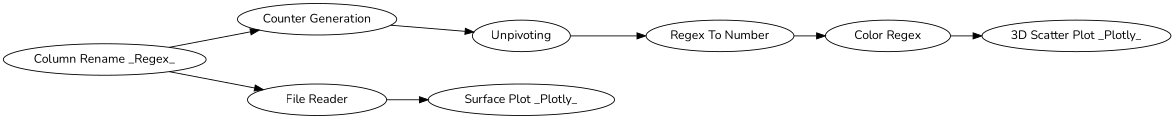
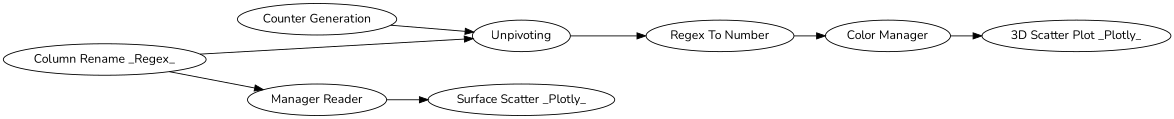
node "Color Regex": label "Color Regex" -> "Color Manager"
edge "Column Rename _Regex_" -> "Counter Generation": now "Column Rename _Regex_" -> "Unpivoting"
node "File Reader": label "File Reader" -> "Manager Reader"
node "Surface Plot _Plotly_": label "Surface Plot _Plotly_" -> "Surface Scatter _Plotly_"
